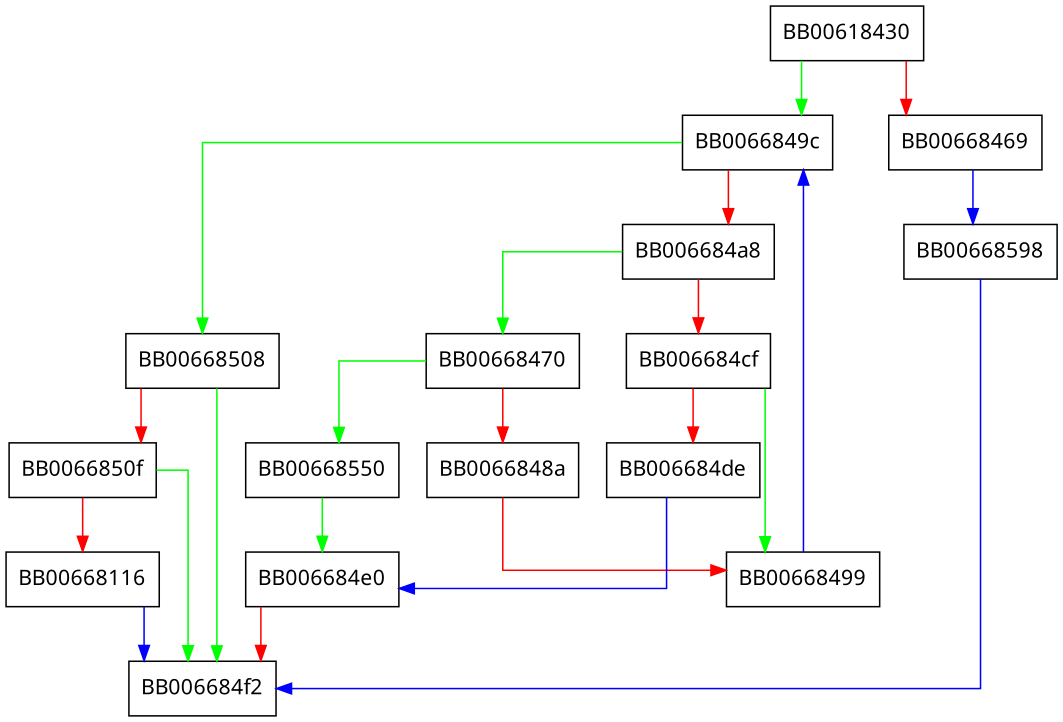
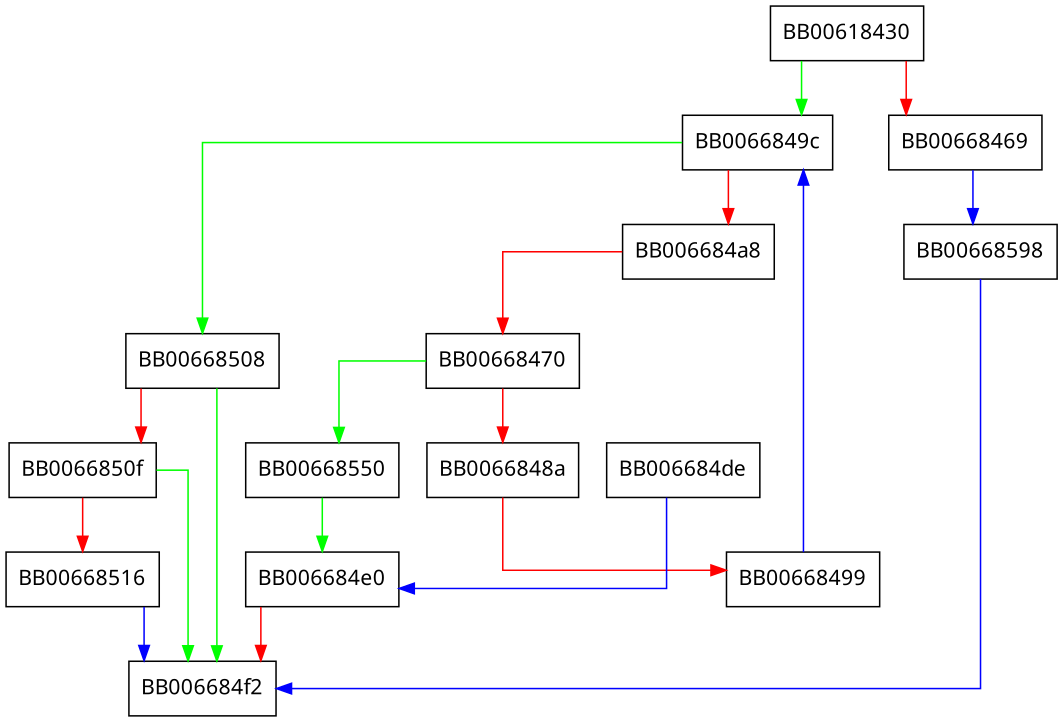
edge "BB006684a8" -> "BB00668470": color green -> red
node "BB006684cf": removed
node "BB00668116": label "BB00668116" -> "BB00668516"
